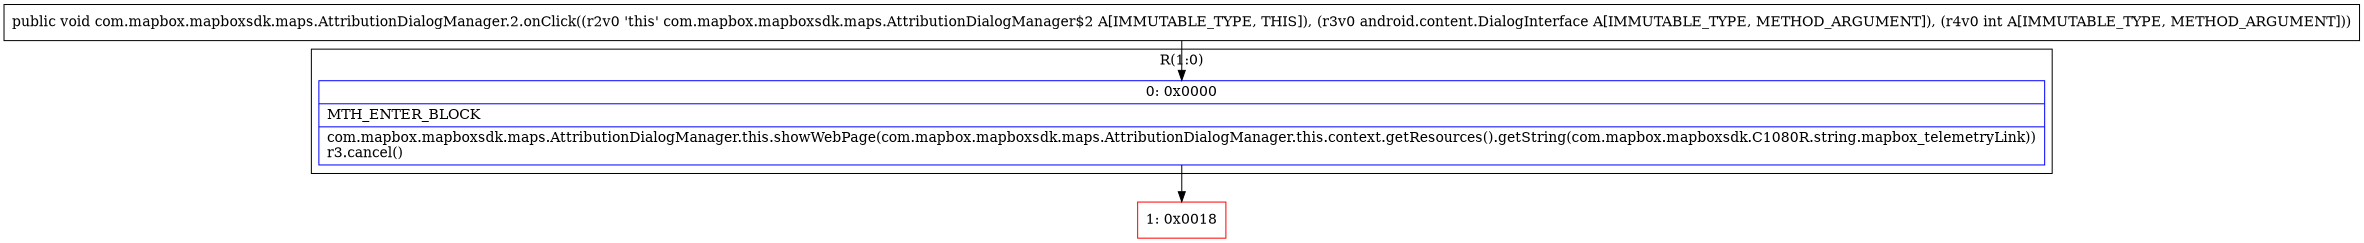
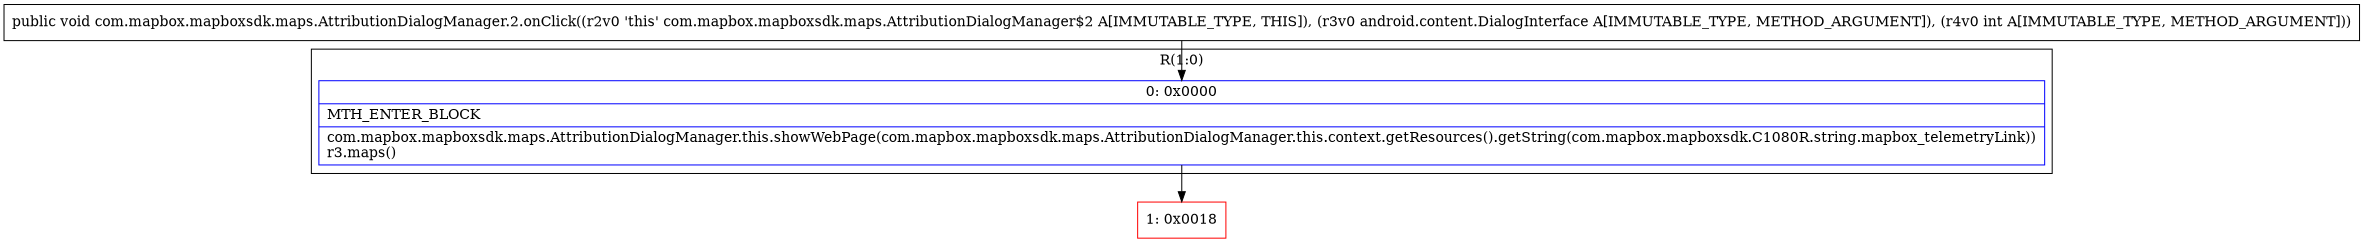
node "0: 0x0000": text "r3.cancel()" -> "r3.maps()"
